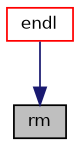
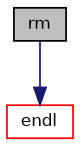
edge "endl" -> "rm": reversed
